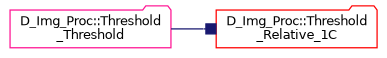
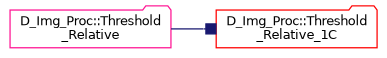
node "D_Img_Proc::Threshold _Threshold": label "D_Img_Proc::Threshold _Threshold" -> "D_Img_Proc::Threshold _Relative"
